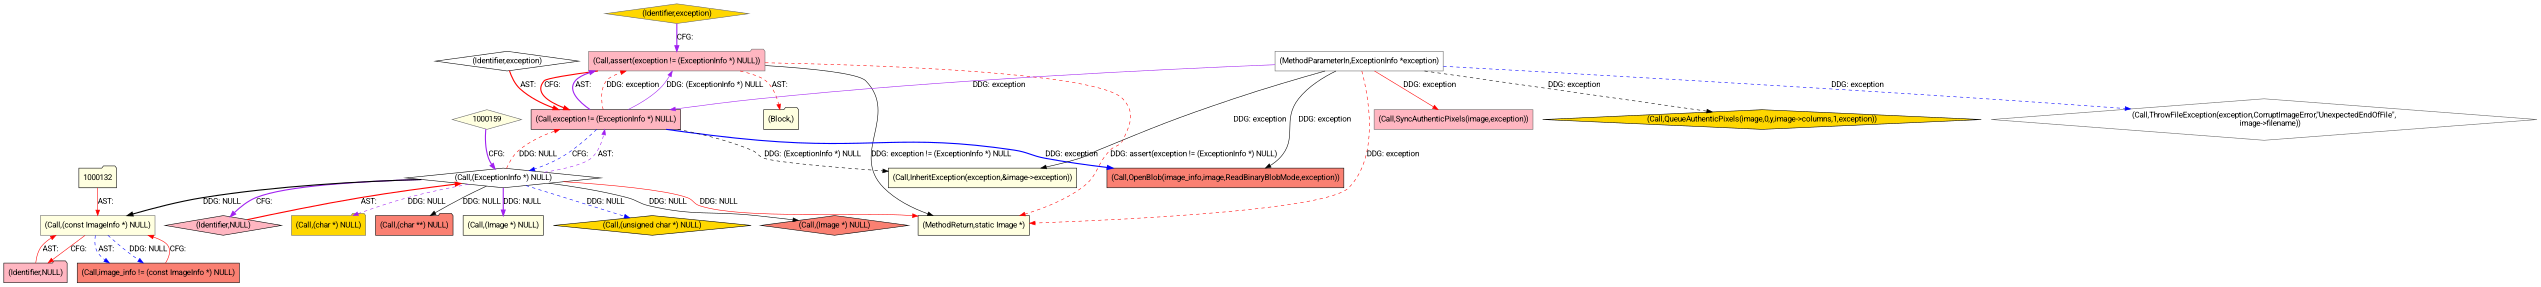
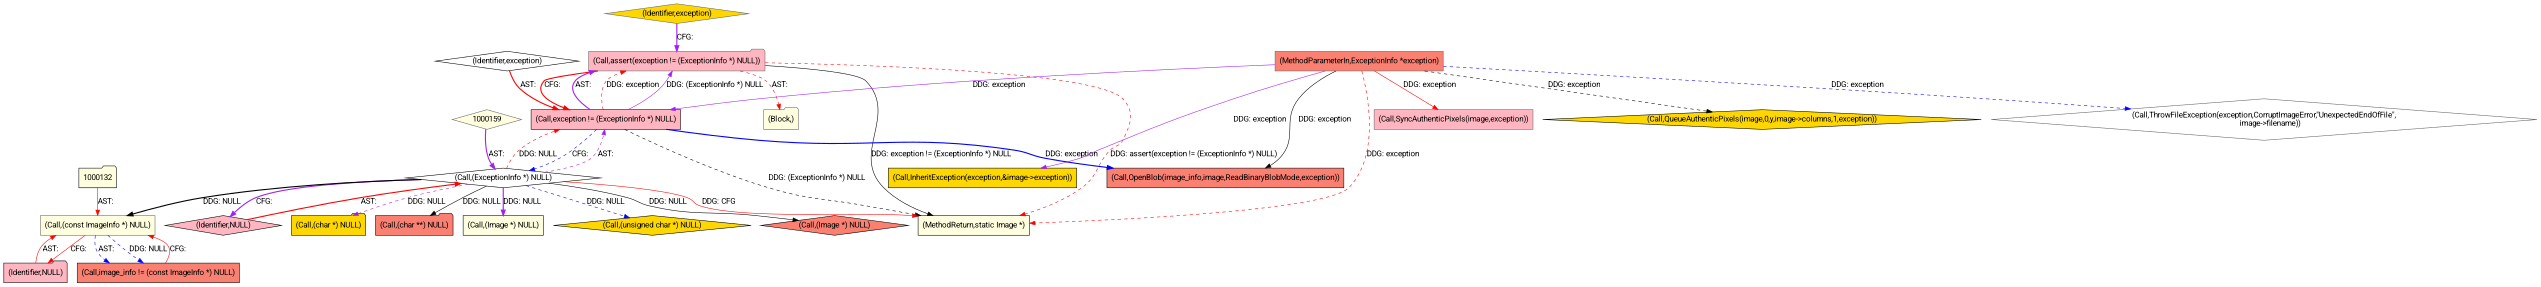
node "(MethodParameterIn,ExceptionInfo *exception)": fillcolor white -> salmon
edge "(MethodParameterIn,ExceptionInfo *exception)" -> "(Call,InheritException(exception,&image->exception))": color black -> purple
node "(Block,)": color black -> gray40
edge "1000159" -> "(Call,(ExceptionInfo *) NULL)": label "CFG: " -> "AST: "
edge "(Call,exception != (ExceptionInfo *) NULL)" -> "(Call,InheritException(exception,&image->exception))": now "(Call,exception != (ExceptionInfo *) NULL)" -> "(MethodReturn,static Image *)"
node "(Call,InheritException(exception,&image->exception))": fillcolor lightyellow -> gold
edge "(Call,(ExceptionInfo *) NULL)" -> "(MethodReturn,static Image *)": label "DDG: NULL" -> "DDG: CFG"
node "(Call,(char *) NULL)": color gray40 -> black
